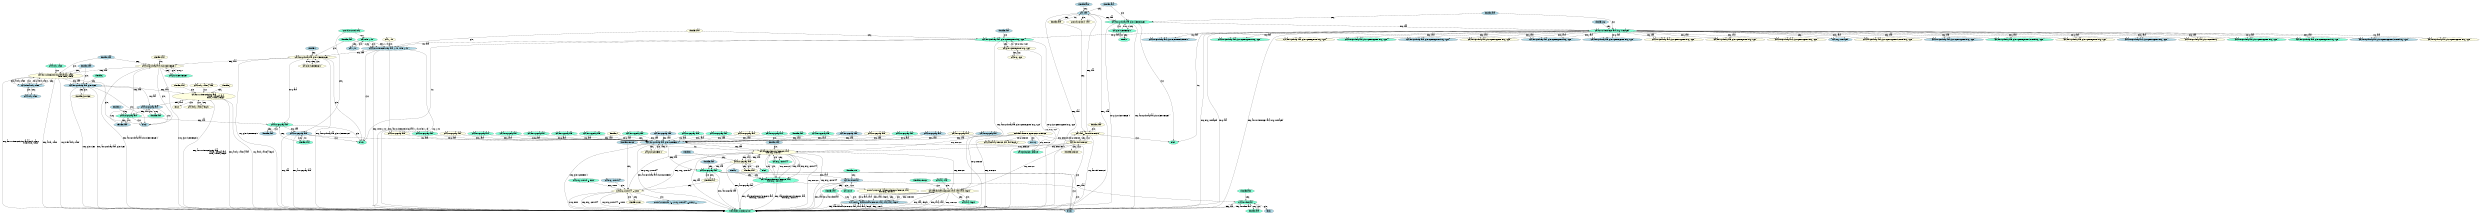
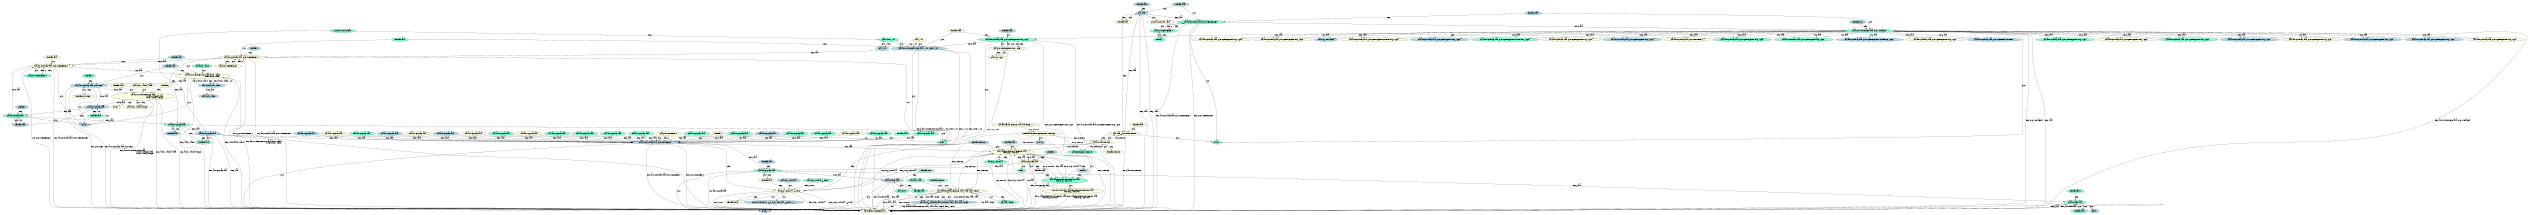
edge "(MethodParameterIn,TALLOC_CTX *mem_ctx)" -> "(Call,talloc_array(mem_ctx, char, blob.length+1))": reversed
edge "(Call,asn1_push_tag(data, ASN1_CONTEXT(0)))" -> "(Call,ASN1_CONTEXT(0))": now "(Call,asn1_push_tag(data, ASN1_CONTEXT(0)))" -> "(Call,msg->controls[i] != NULL)"
node "(MethodReturn,_PUBLIC_ bool)": fillcolor aquamarine -> lightyellow
